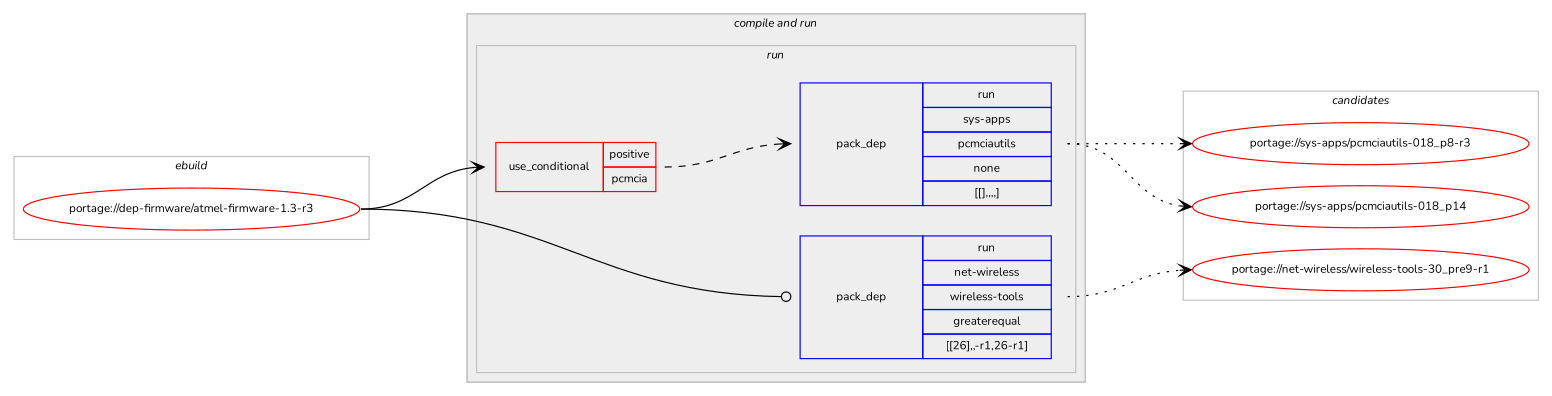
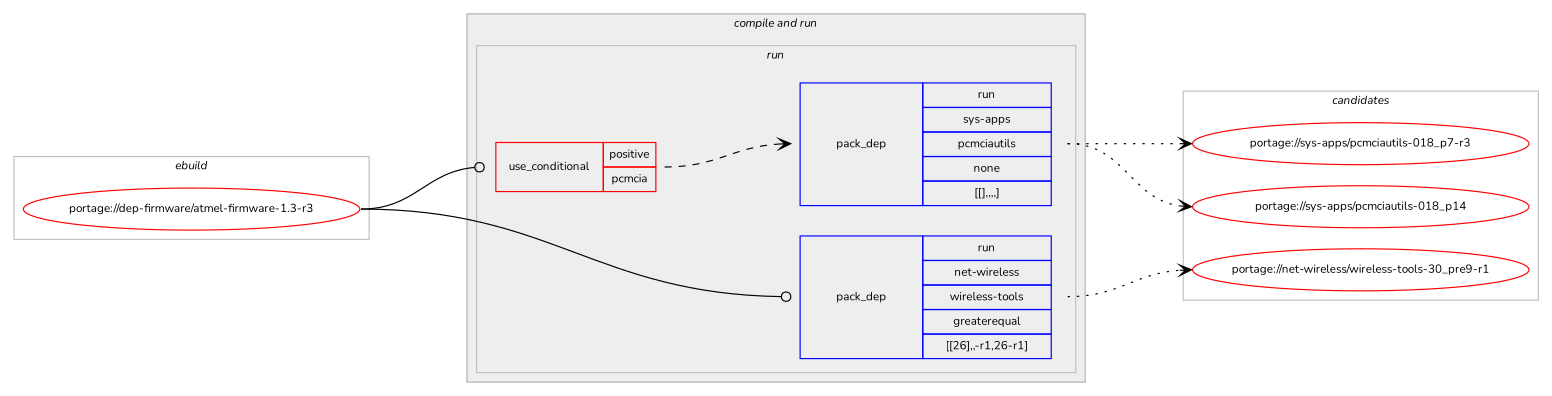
node "portage://sys-apps/pcmciautils-018_p8-r3": label "portage://sys-apps/pcmciautils-018_p8-r3" -> "portage://sys-apps/pcmciautils-018_p7-r3"
edge "portage://dep-firmware/atmel-firmware-1.3-r3" -> "use_conditional": arrowhead vee -> odot
